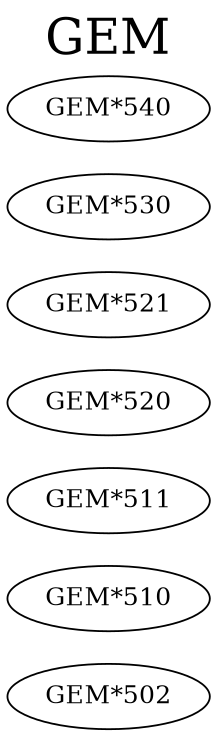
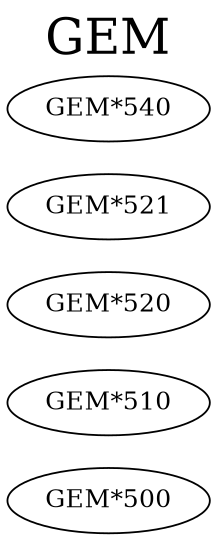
node "GEM*530": removed
node "GEM*511": removed
node "GEM*502": label "GEM*502" -> "GEM*500"
